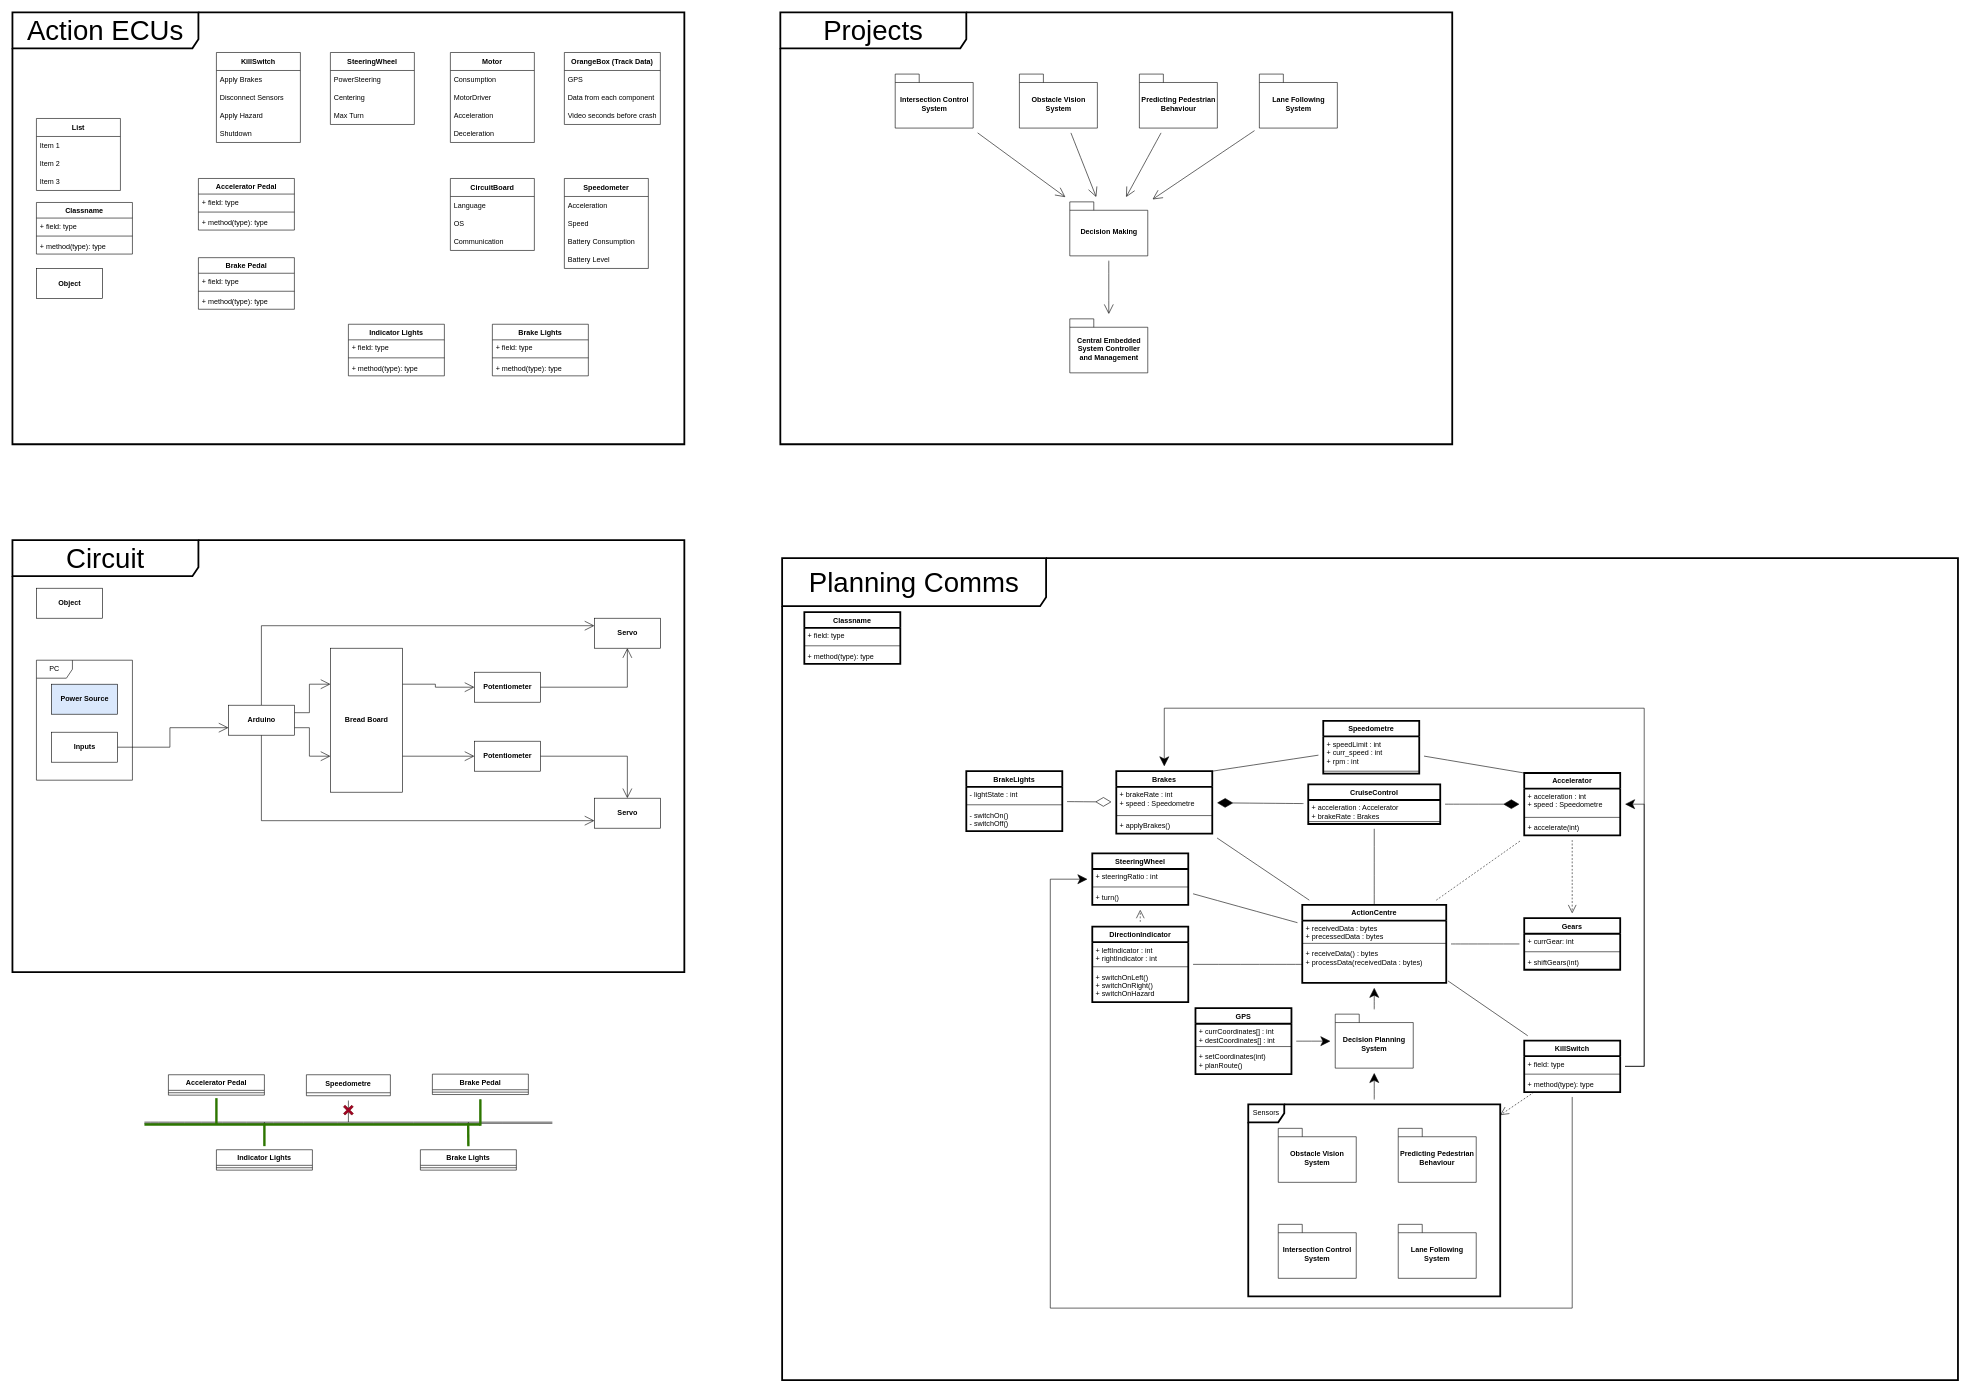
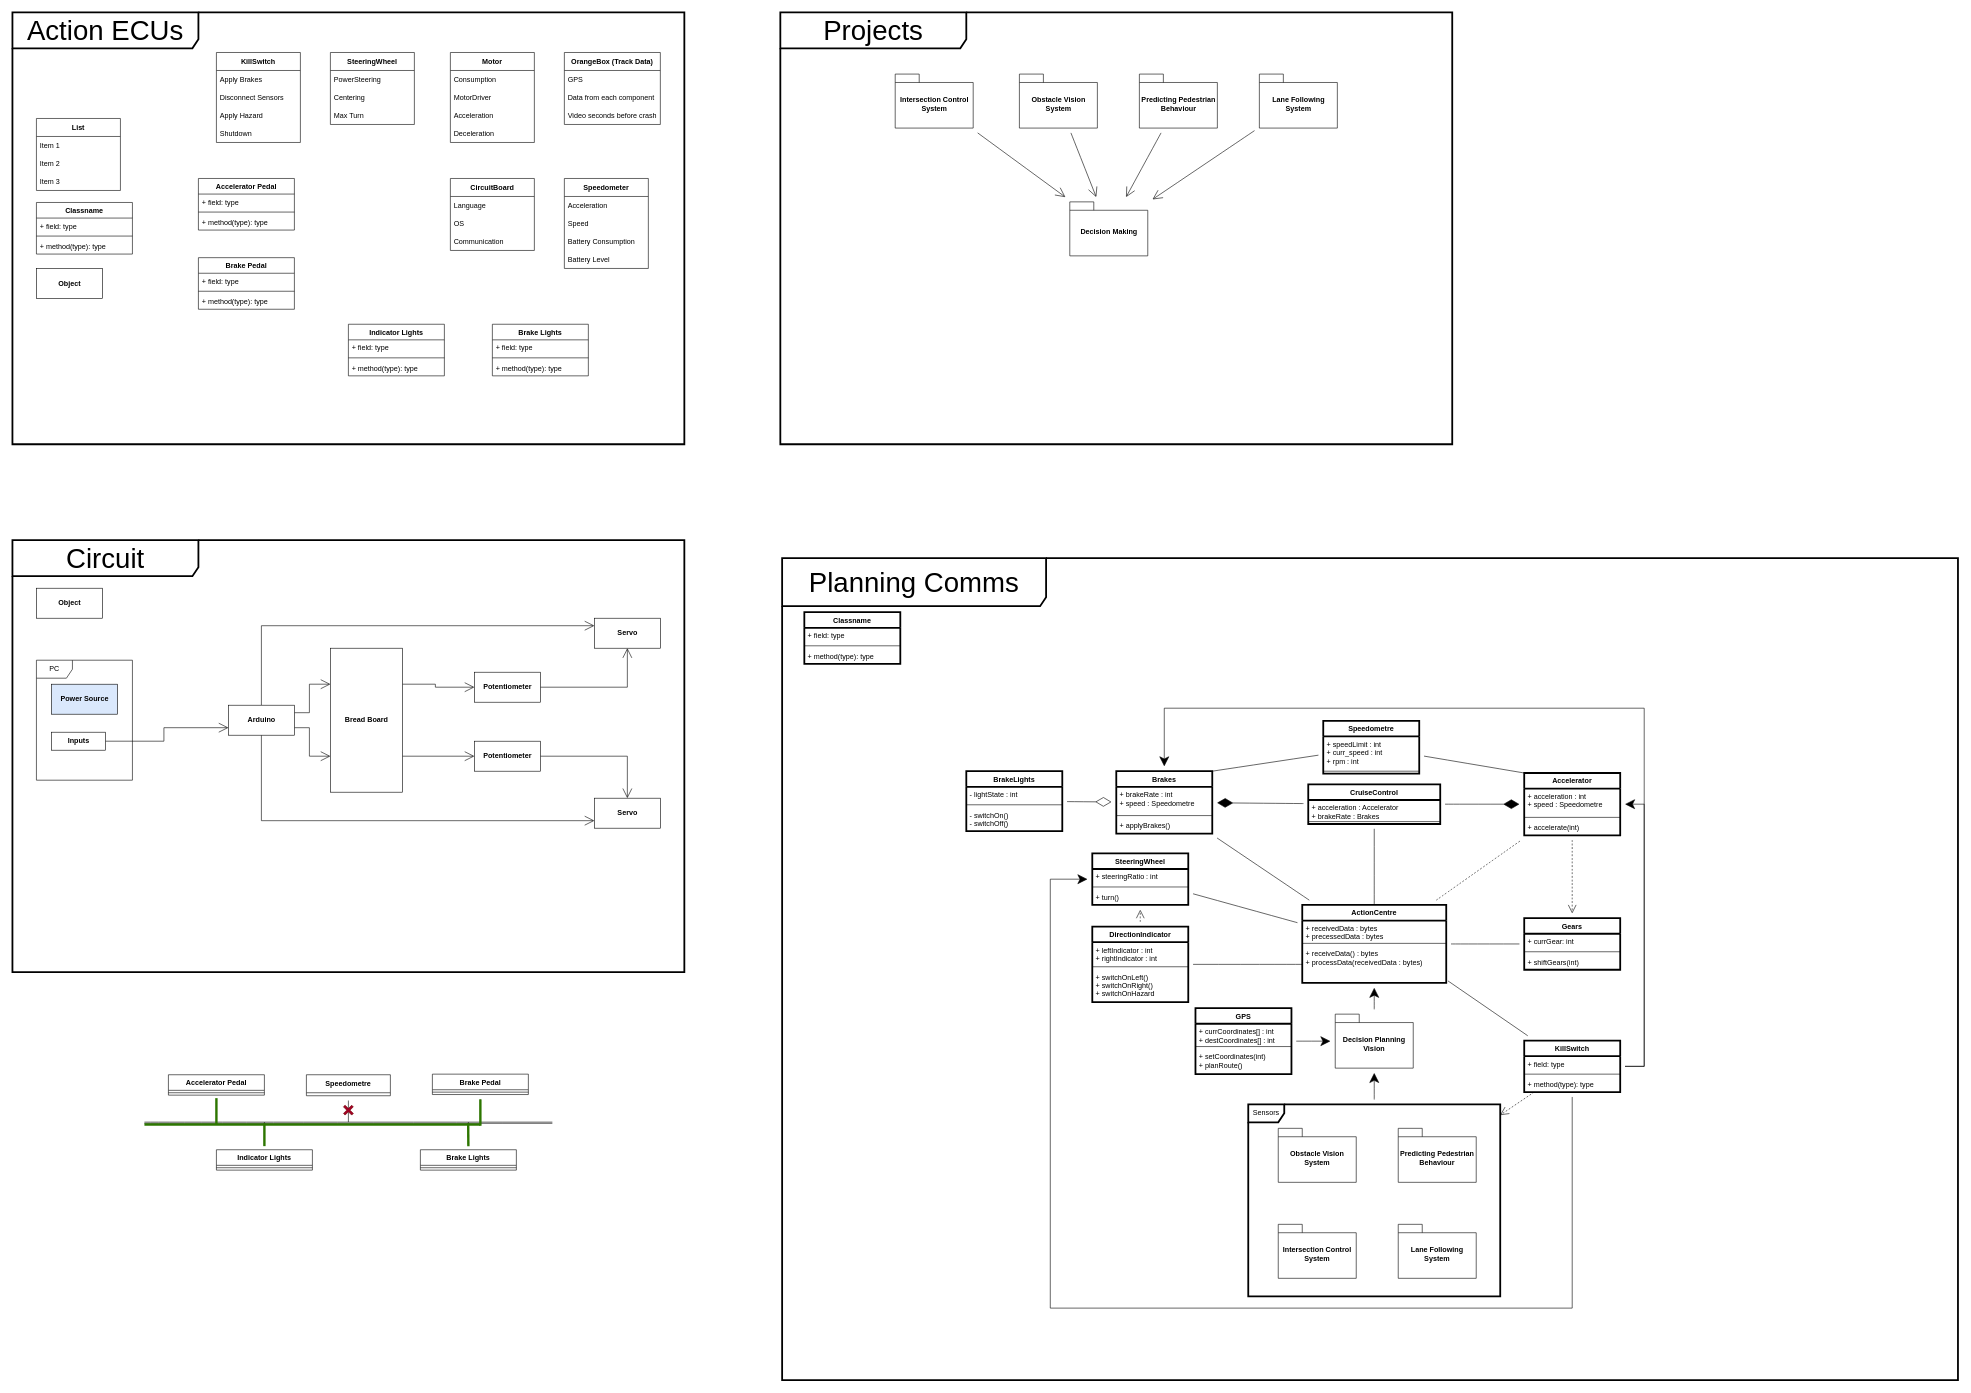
edge "Decision Making" -> "Central Embedded System Controller and Management": removed
node "Central Embedded System Controller and Management": removed
node "Inputs": size 66x30 -> 54x18
node "Decision Planning System": label "Decision Planning System" -> "Decision Planning Vision"
